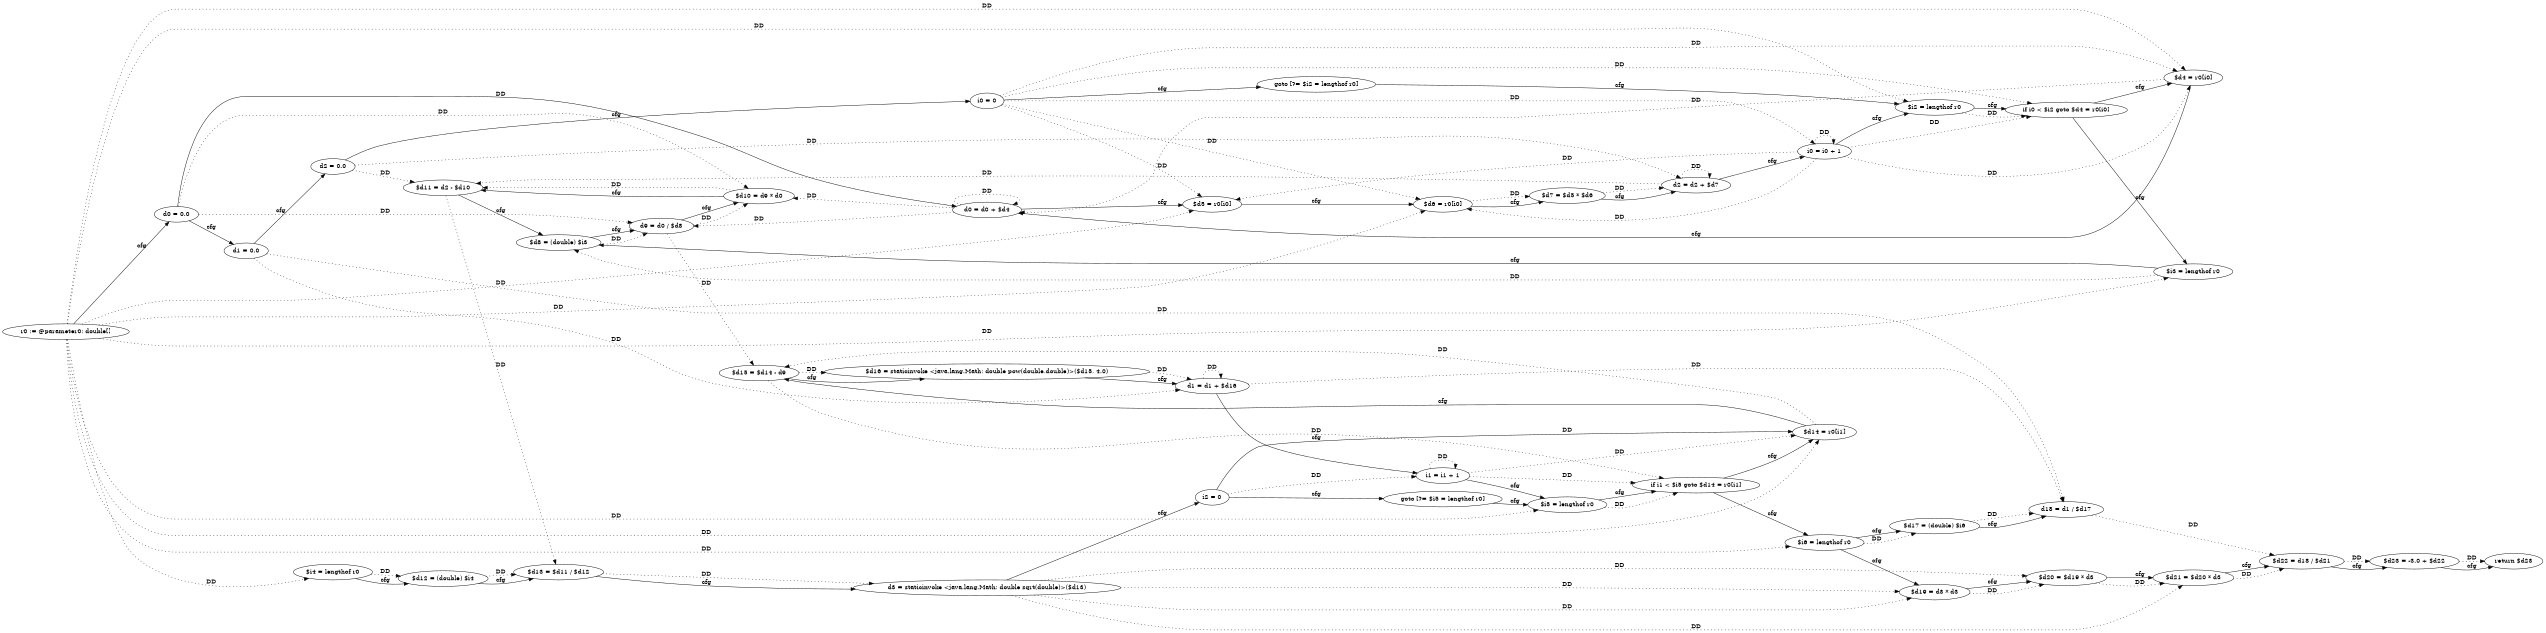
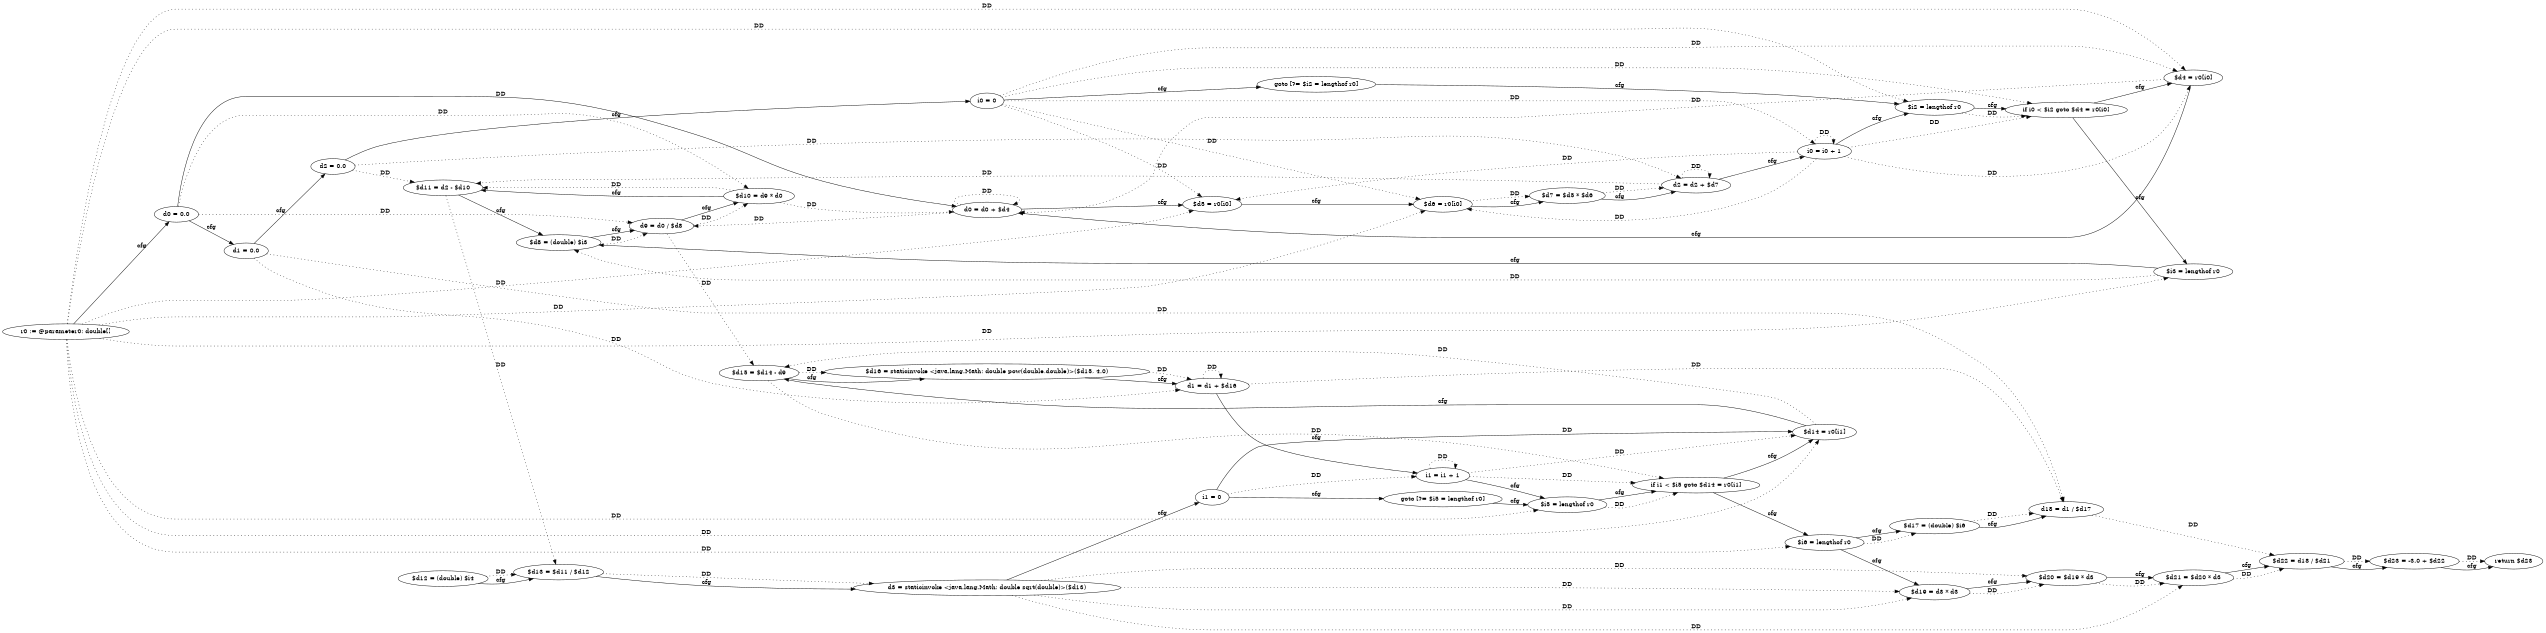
edge "d0 = d0 + $d4" -> "$d10 = d9 * d0": reversed
node "i2 = 0": label "i2 = 0" -> "i1 = 0"
node "$i4 = lengthof r0": removed
